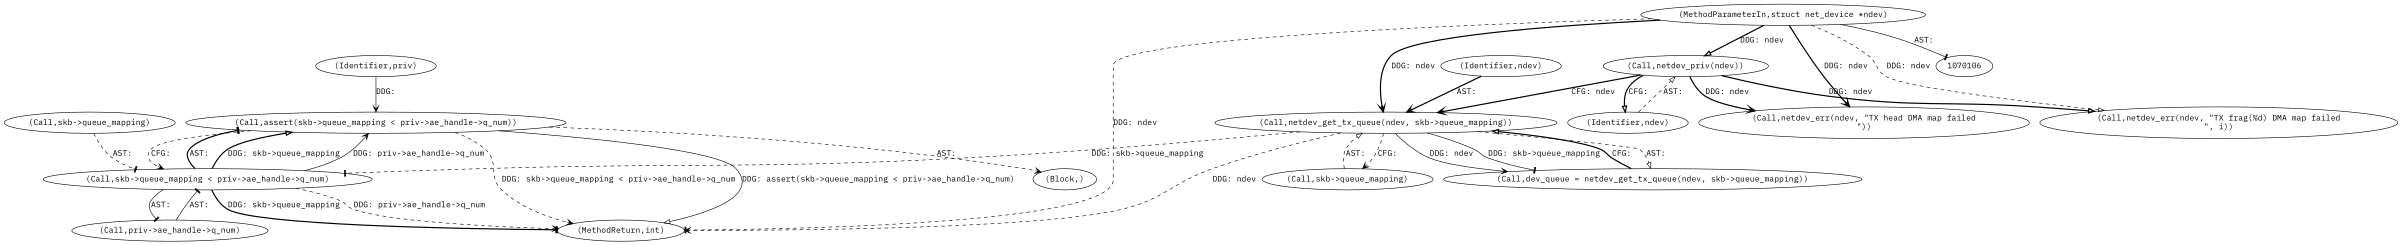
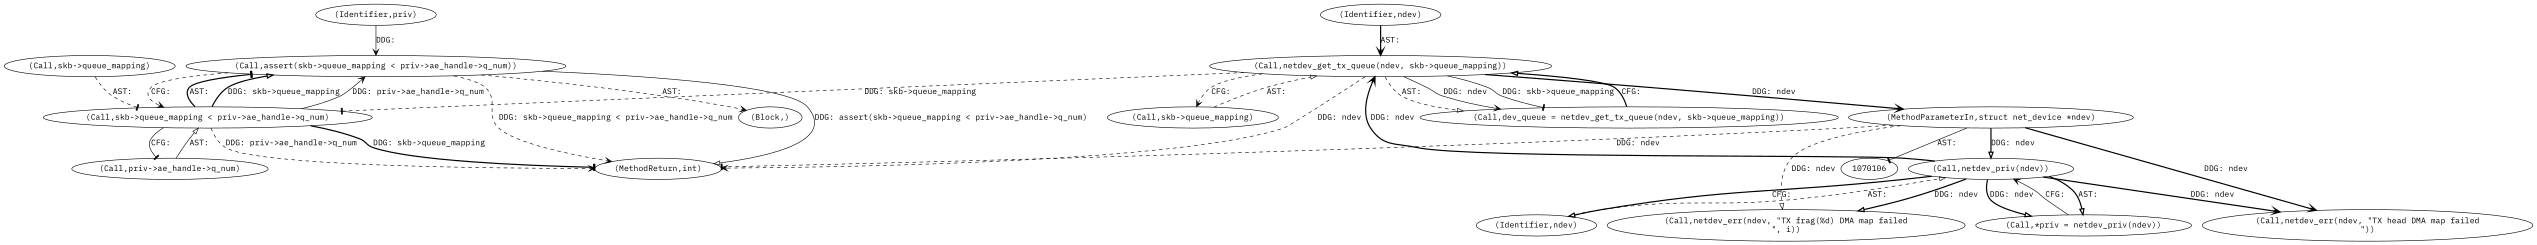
edge "(MethodParameterIn,struct net_device *ndev)" -> "(Call,netdev_get_tx_queue(ndev, skb->queue_mapping))": reversed
edge "(Call,netdev_priv(ndev))" -> "(Call,netdev_get_tx_queue(ndev, skb->queue_mapping))": label "CFG: ndev" -> "DDG: ndev"
edge "(Call,skb->queue_mapping < priv->ae_handle->q_num)" -> "(Call,priv->ae_handle->q_num)": label "AST: " -> "CFG: "
edge "(Call,priv->ae_handle->q_num)" -> "(Call,skb->queue_mapping < priv->ae_handle->q_num)": arrowhead tee -> onormal
node "(Call,*priv = netdev_priv(ndev))": added
